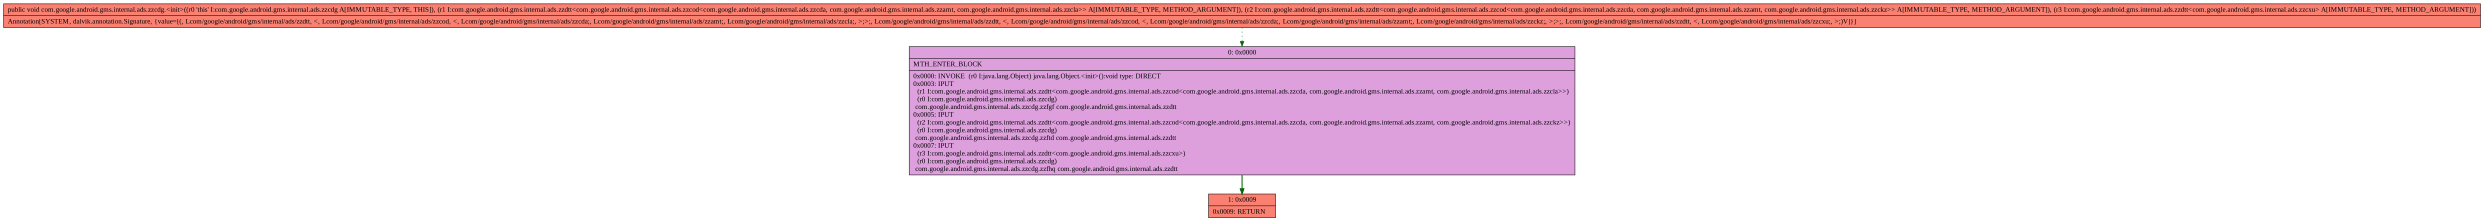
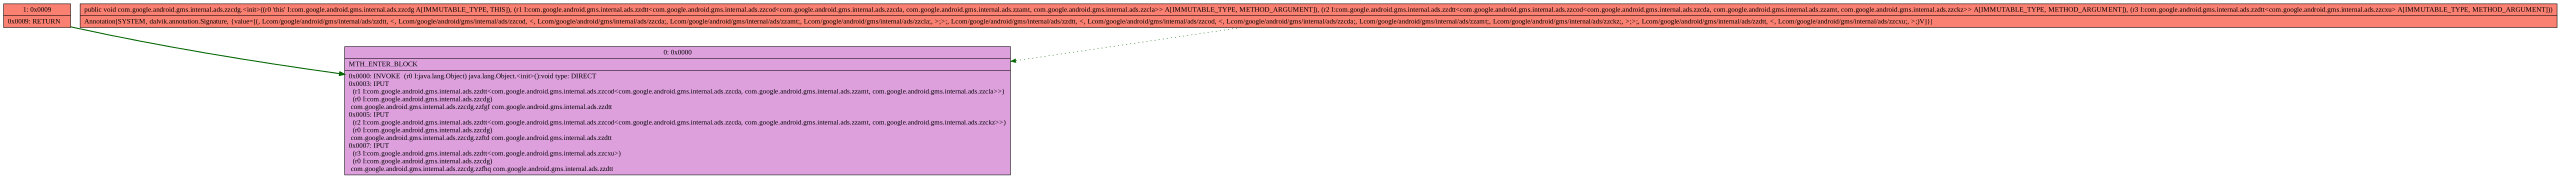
edge "0: 0x0000" -> "1: 0x0009": reversed
